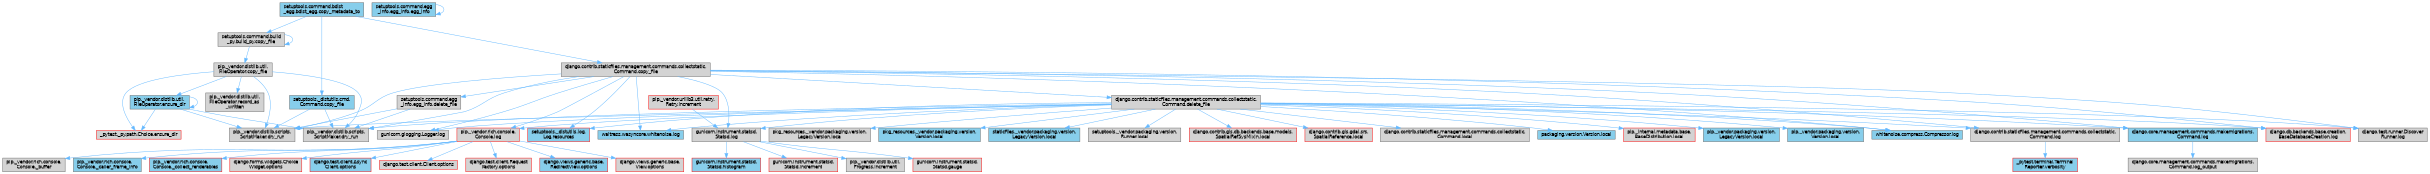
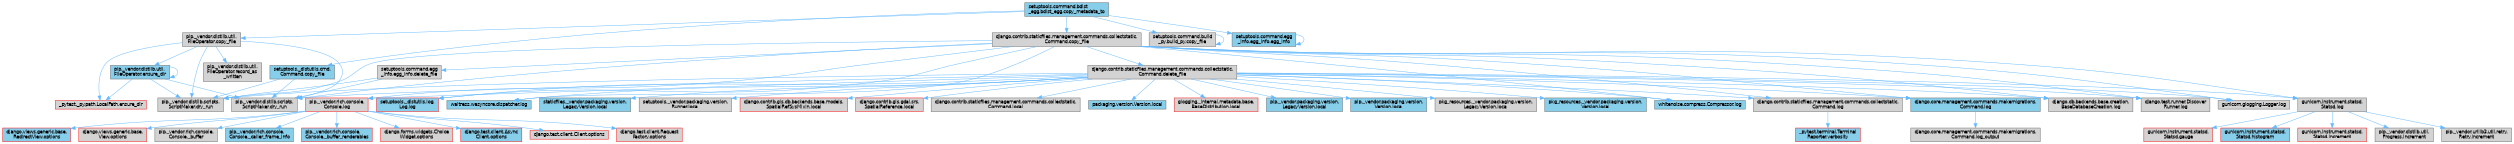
edge "setuptools.command.bdist _egg.bdist_egg.copy_metadata_to" -> "setuptools.command.egg _info.egg_info.egg_info": added
edge "setuptools.command.build _py.build_py.copy_file" -> "pip._vendor.distlib.util. FileOperator.copy_file": now "setuptools.command.bdist _egg.bdist_egg.copy_metadata_to" -> "pip._vendor.distlib.util. FileOperator.copy_file"
node "pip._vendor.urllib3.util.retry. Retry.increment": color red -> grey40
edge "pip._vendor.urllib3.util.retry. Retry.increment" -> "gunicorn.instrument.statsd. Statsd.log": reversed
node "_pytest._py.path.Choice.ensure_dir": label "_pytest._py.path.Choice.ensure_dir" -> "_pytest._py.path.LocalPath.ensure_dir"
node "setuptools._distutils.log. Log.resources": label "setuptools._distutils.log. Log.resources" -> "setuptools._distutils.log. Log.log"
node "waitress.wasyncore.whitenoise.log": label "waitress.wasyncore.whitenoise.log" -> "waitress.wasyncore.dispatcher.log"
node "pip._internal.metadata.base. BaseDistribution.local": label "pip._internal.metadata.base. BaseDistribution.local" -> "glogging._internal.metadata.base. BaseDistribution.local"
node "django.db.backends.base.creation. BaseDatabaseCreation.log": color red -> grey40
node "pip._vendor.rich.console. Console._collect_renderables": label "pip._vendor.rich.console. Console._collect_renderables" -> "pip._vendor.rich.console. Console._buffer_renderables"
